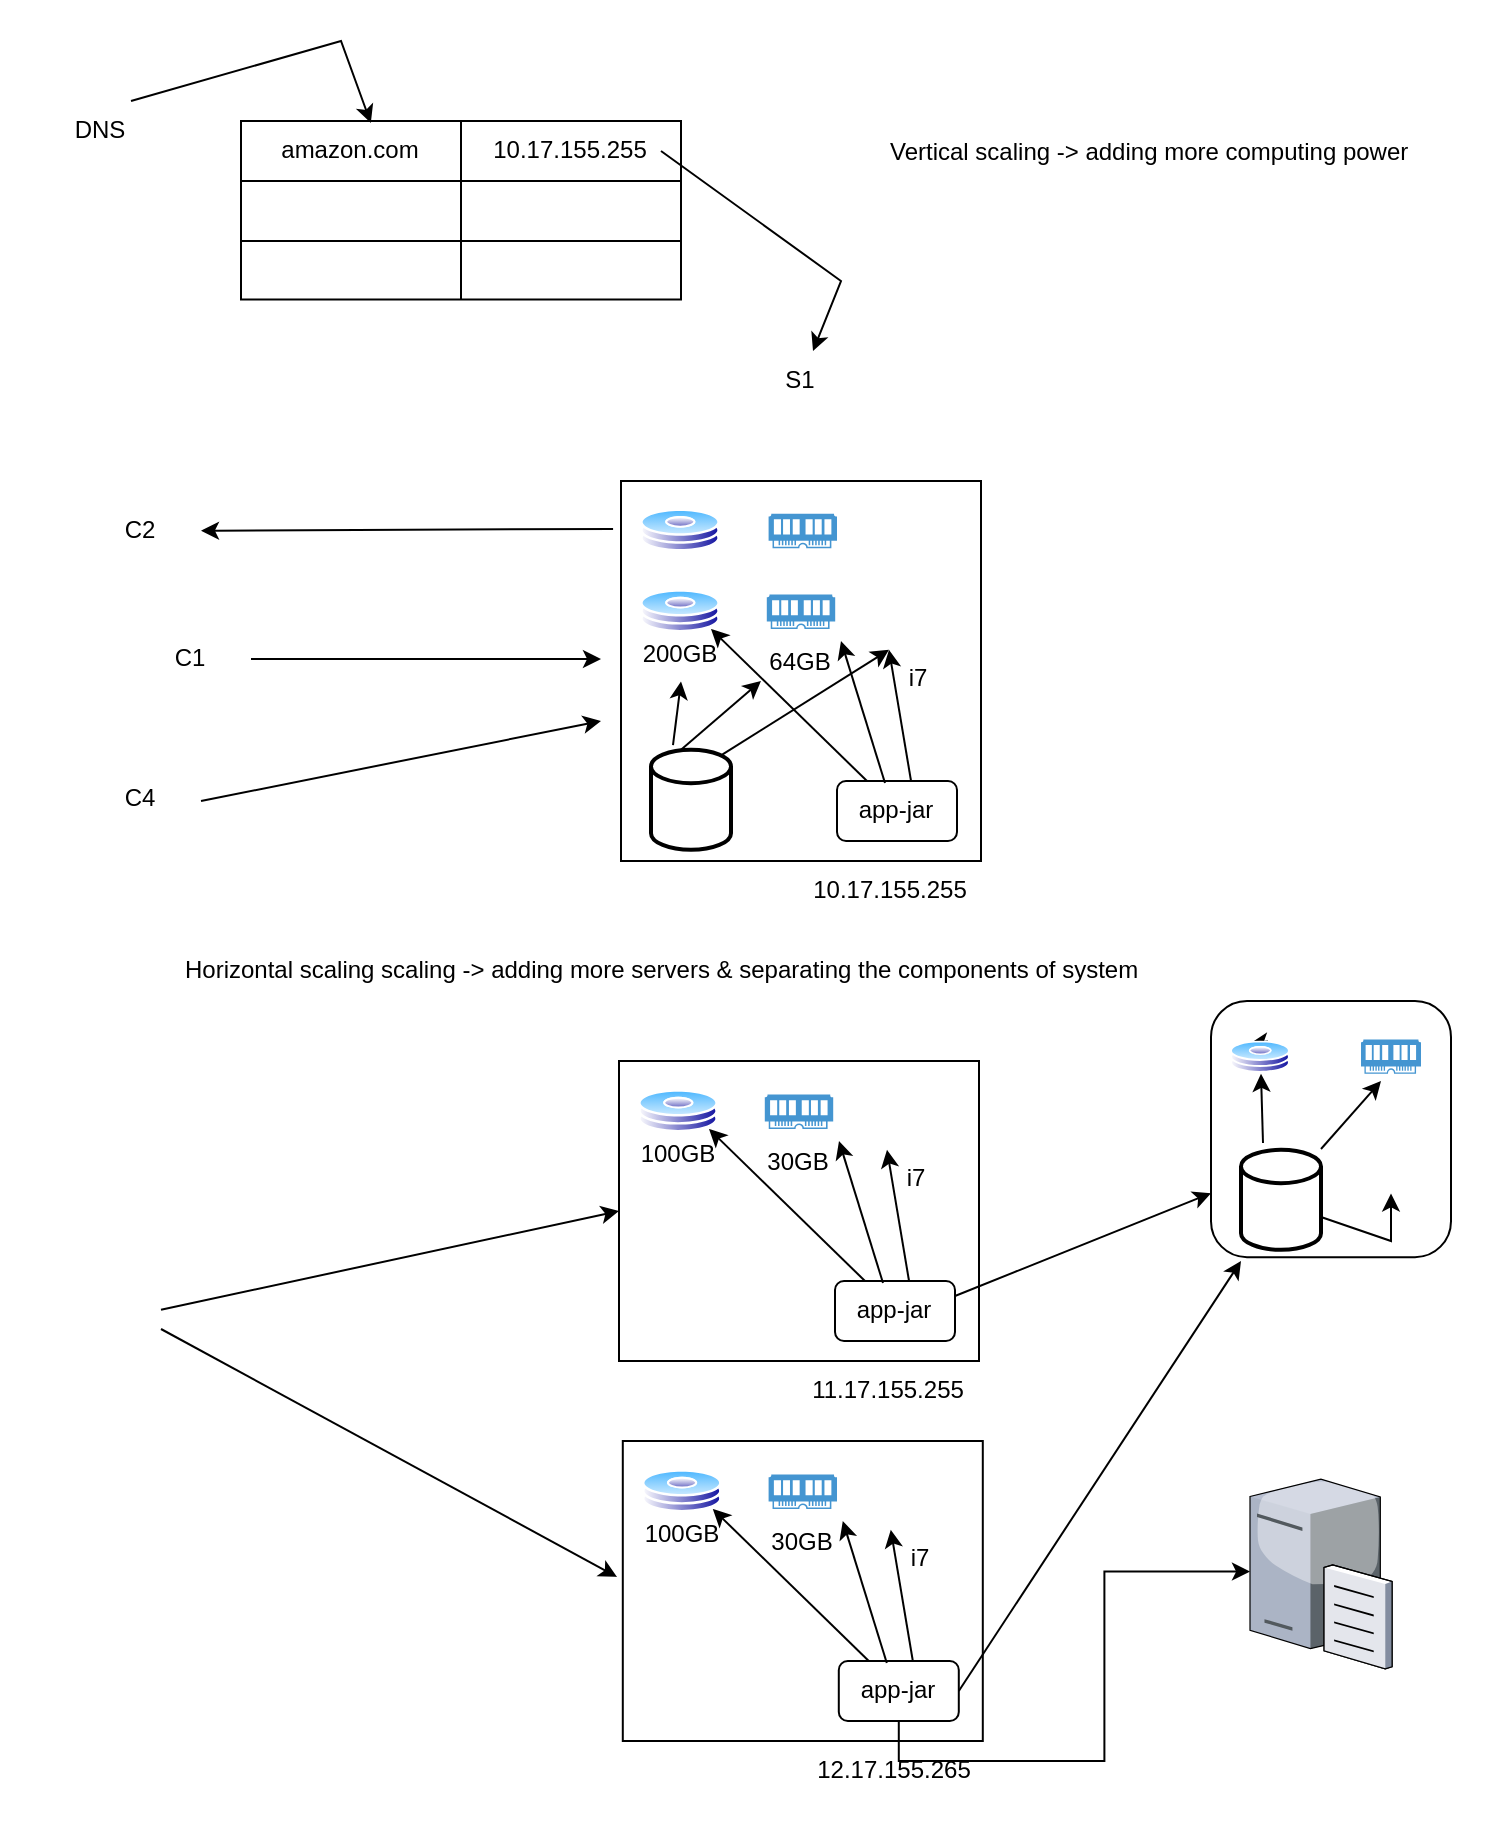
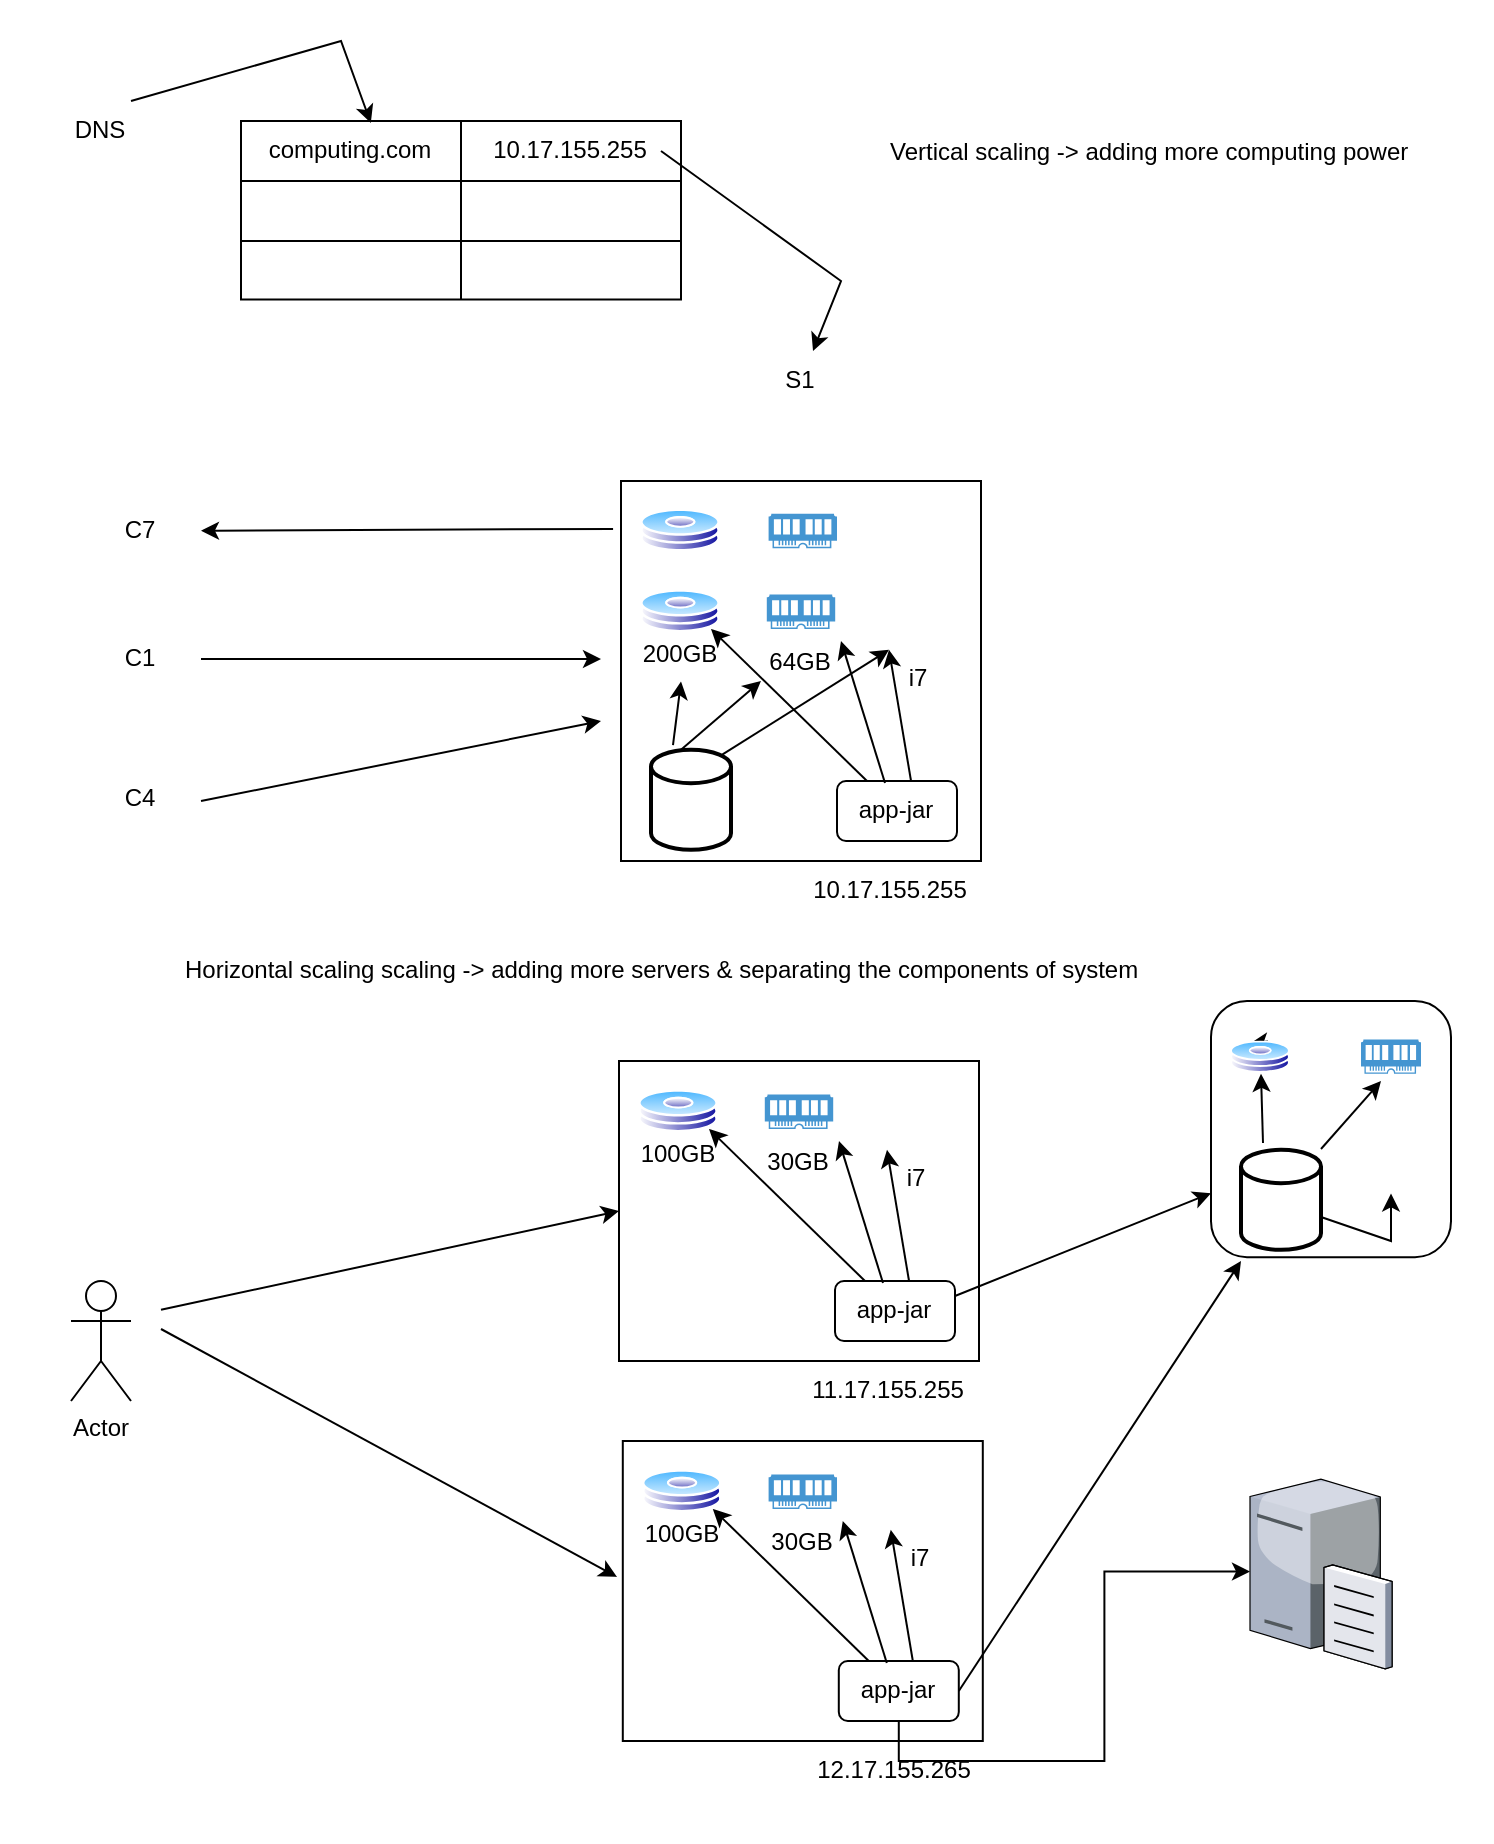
node "amazon.com": label "amazon.com" -> "computing.com"
node "C2": label "C2" -> "C7"
node "C1": moved (191, 659) -> (141, 659)
node "Actor": added
